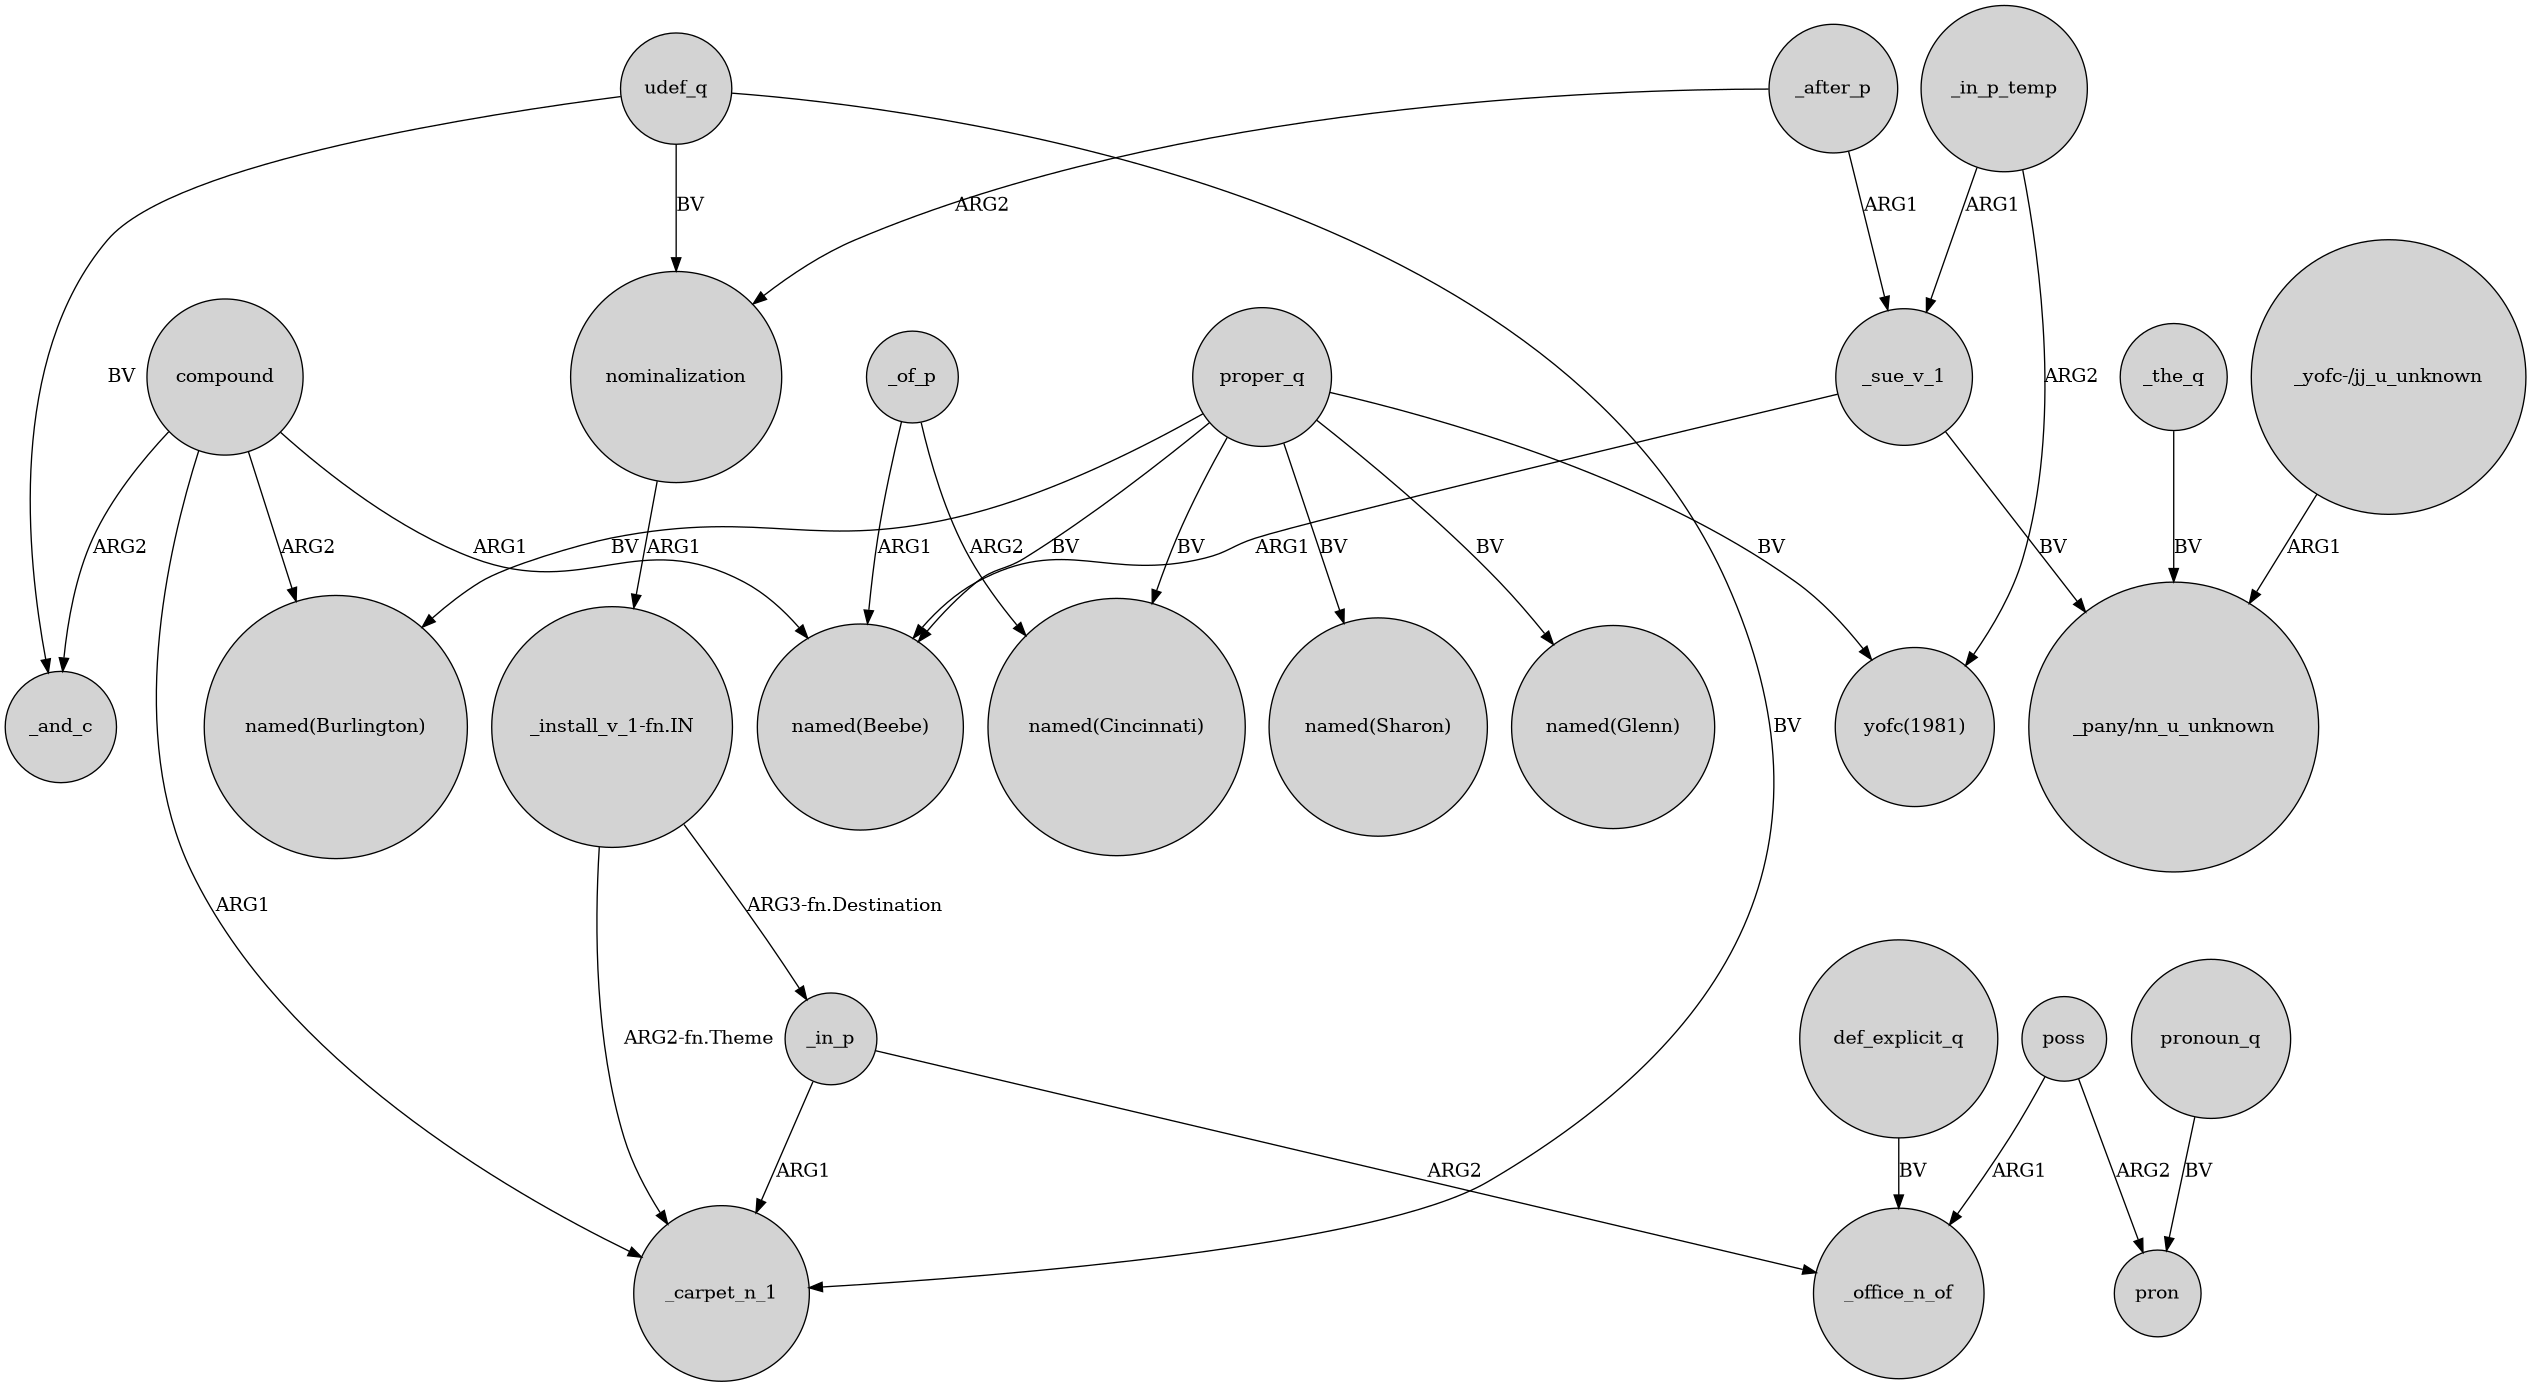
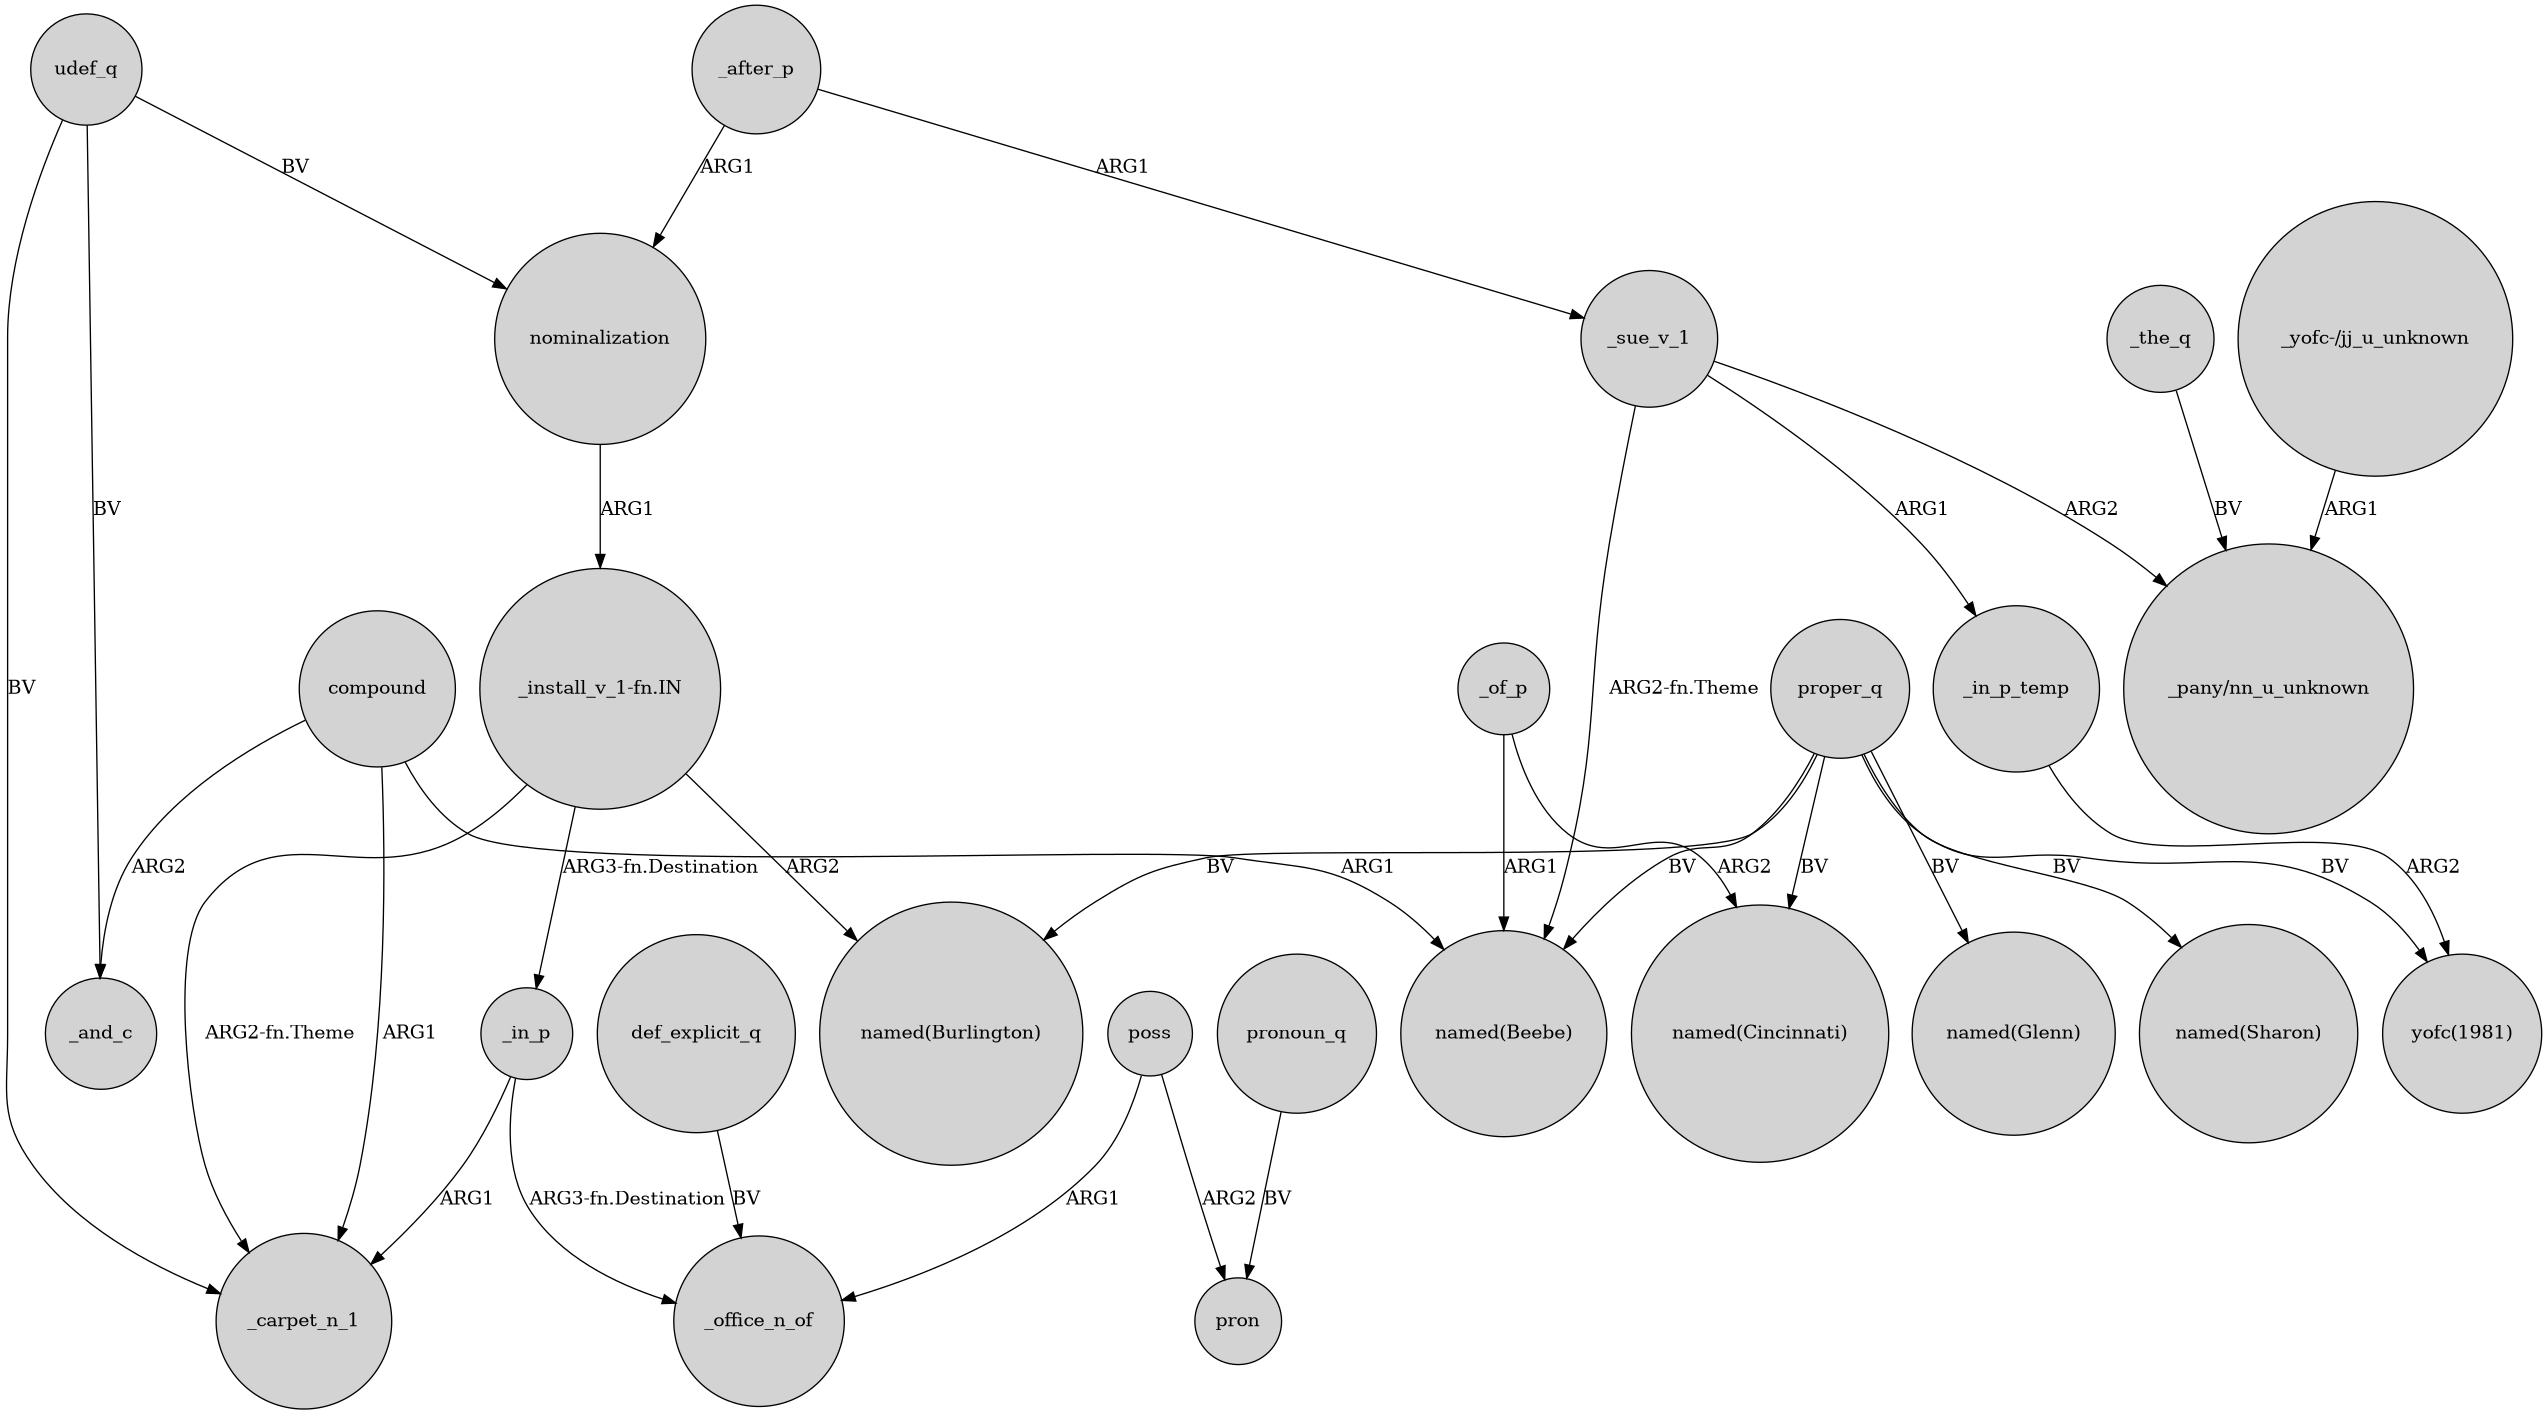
edge "_after_p" -> "nominalization": label "ARG2" -> "ARG1"
edge "_in_p_temp" -> "_sue_v_1": reversed
edge "compound" -> "named(Burlington)": now "_install_v_1-fn.IN" -> "named(Burlington)"
edge "_sue_v_1" -> "named(Beebe)": label "ARG1" -> "ARG2-fn.Theme"
edge "_sue_v_1" -> "_pany/nn_u_unknown": label "BV" -> "ARG2"
edge "_in_p" -> "_office_n_of": label "ARG2" -> "ARG3-fn.Destination"
